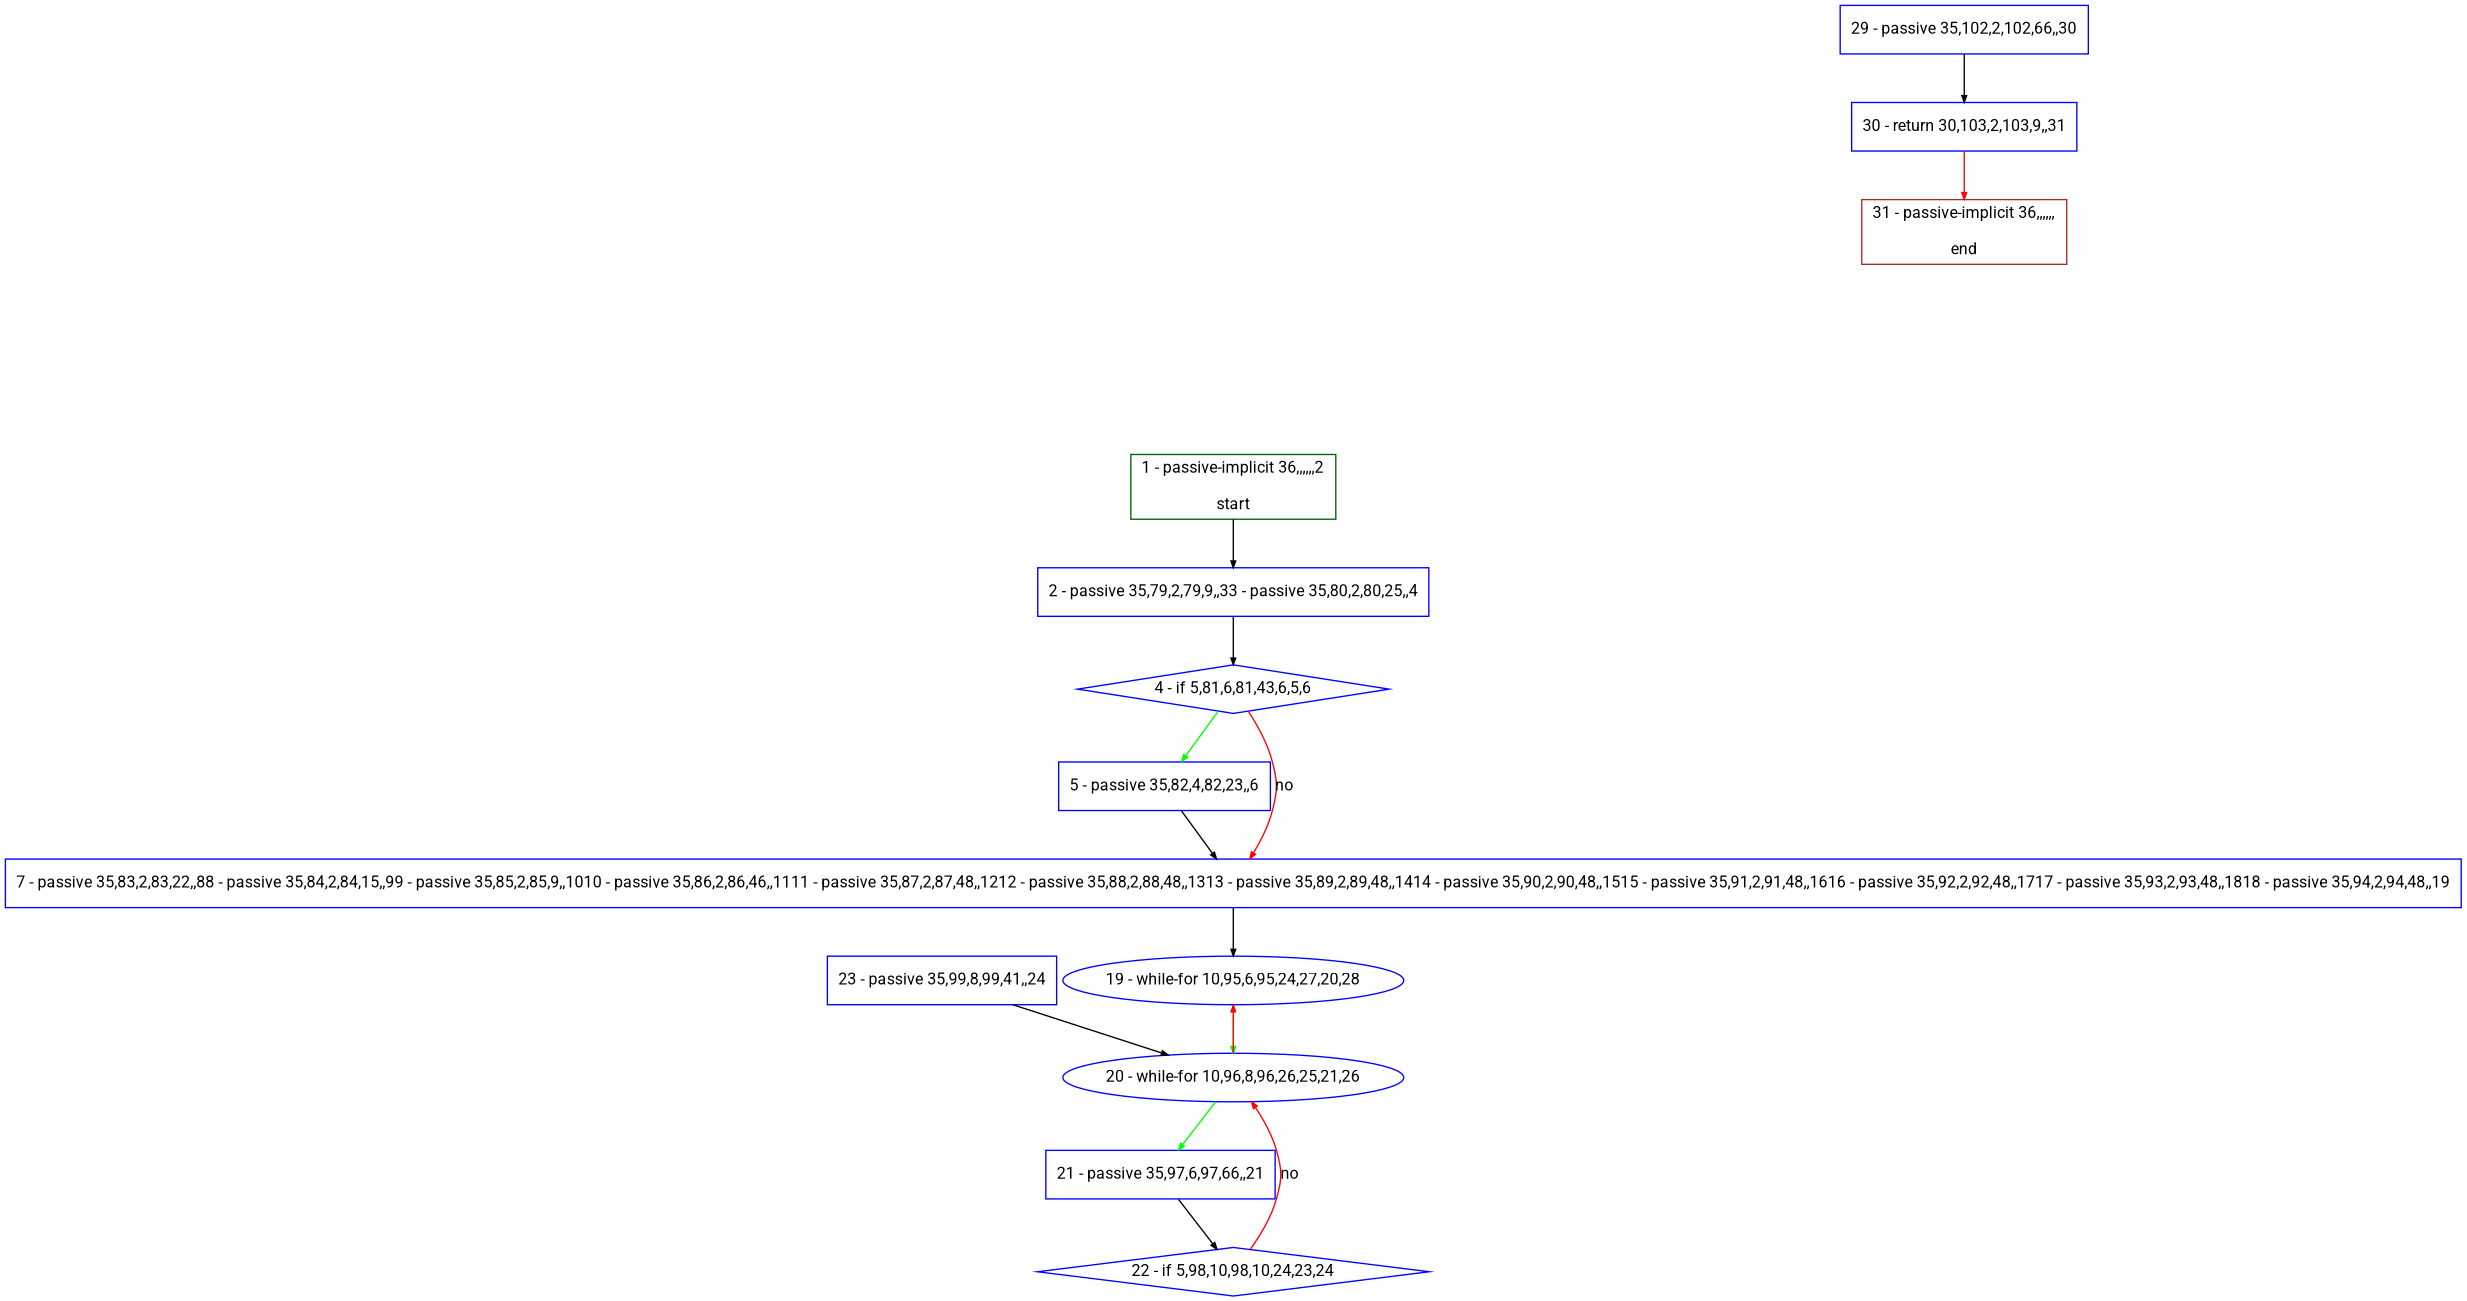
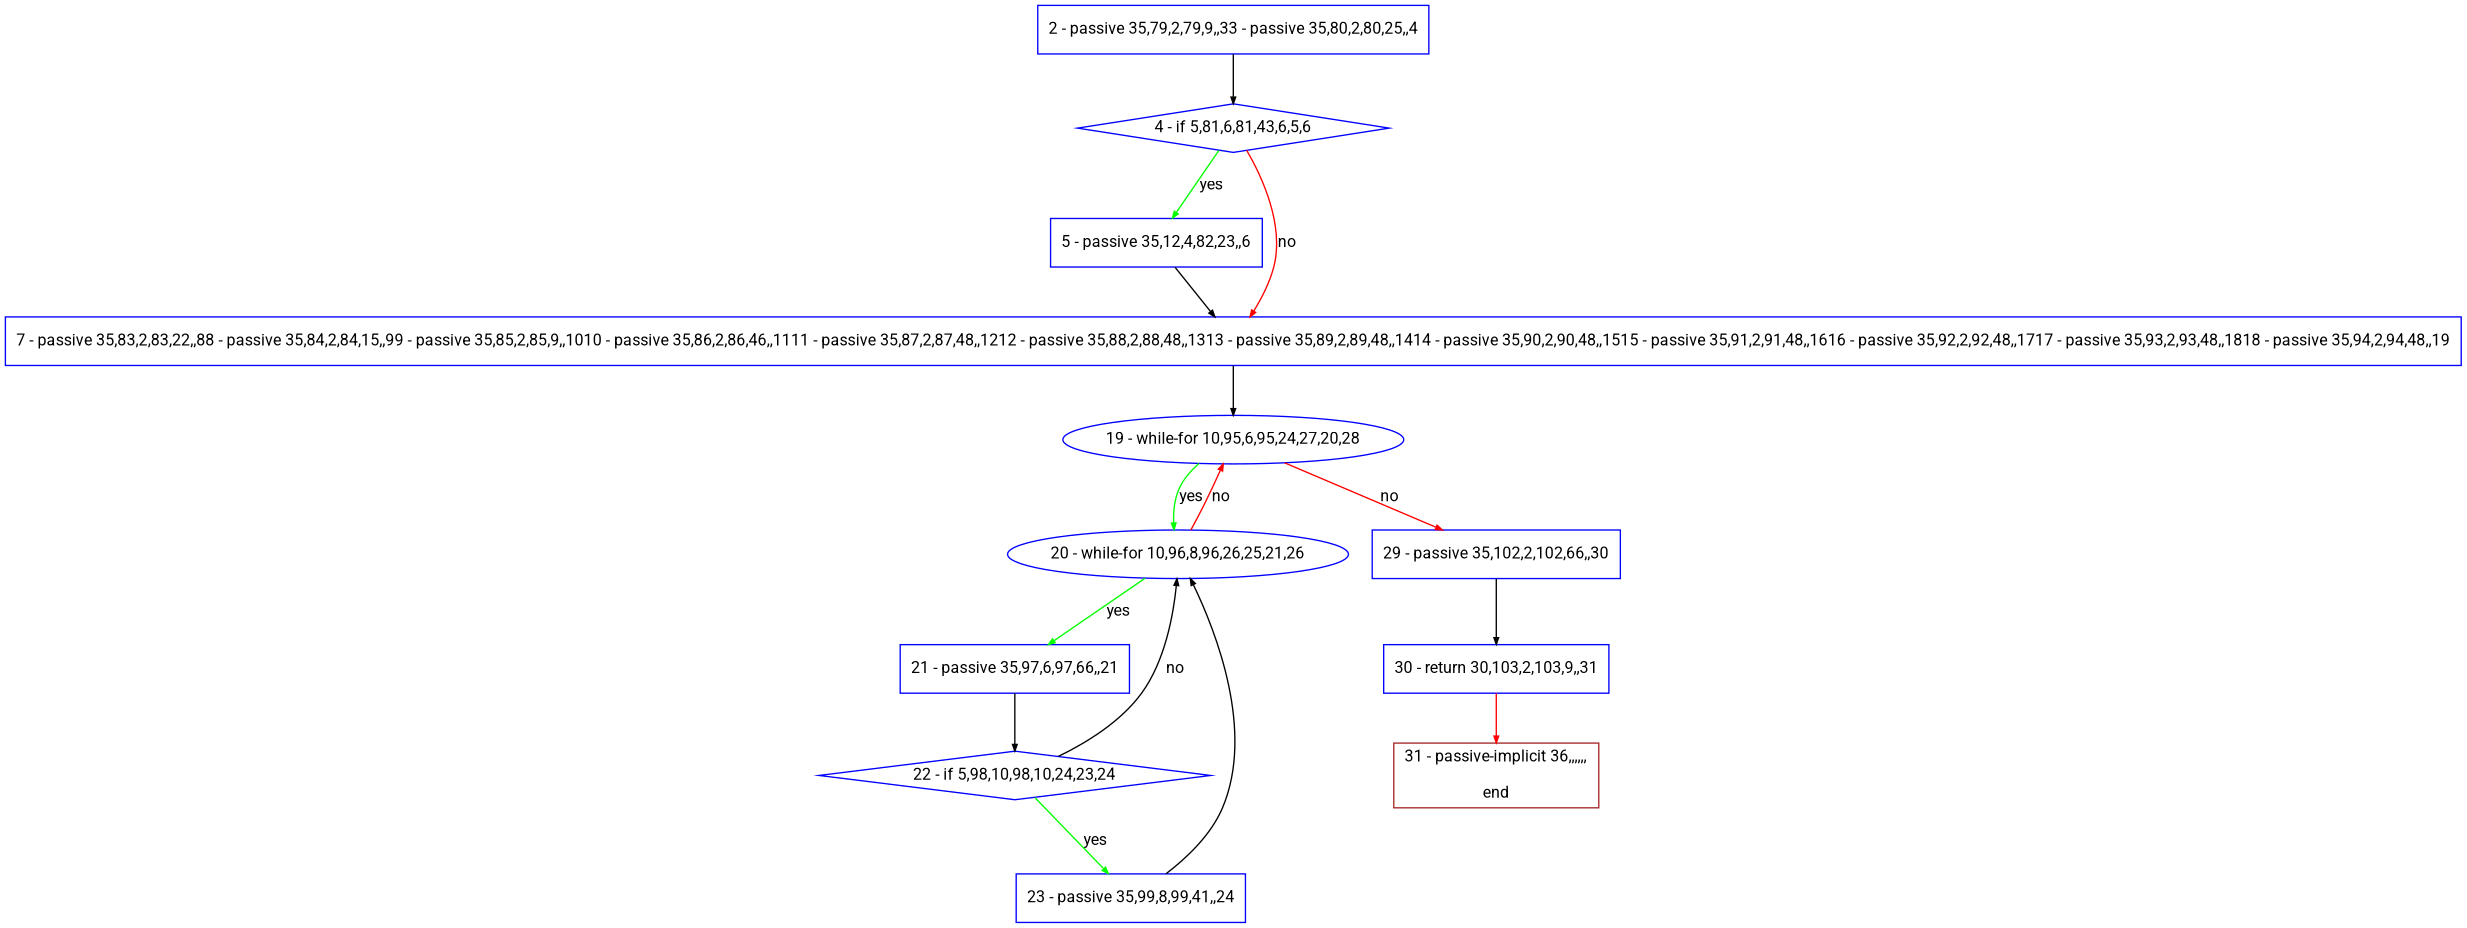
node "1 - passive-implicit 36,,,,,,2 start": removed
edge "19 - while-for 10,95,6,95,24,27,20,28" -> "29 - passive 35,102,2,102,66,,30": added, label "no"
node "5 - passive 35,82,4,82,23,,6": label "5 - passive 35,82,4,82,23,,6" -> "5 - passive 35,12,4,82,23,,6"
edge "22 - if 5,98,10,98,10,24,23,24" -> "23 - passive 35,99,8,99,41,,24": added, label "yes"
edge "22 - if 5,98,10,98,10,24,23,24" -> "20 - while-for 10,96,8,96,26,25,21,26": color #ff0000 -> #000000
